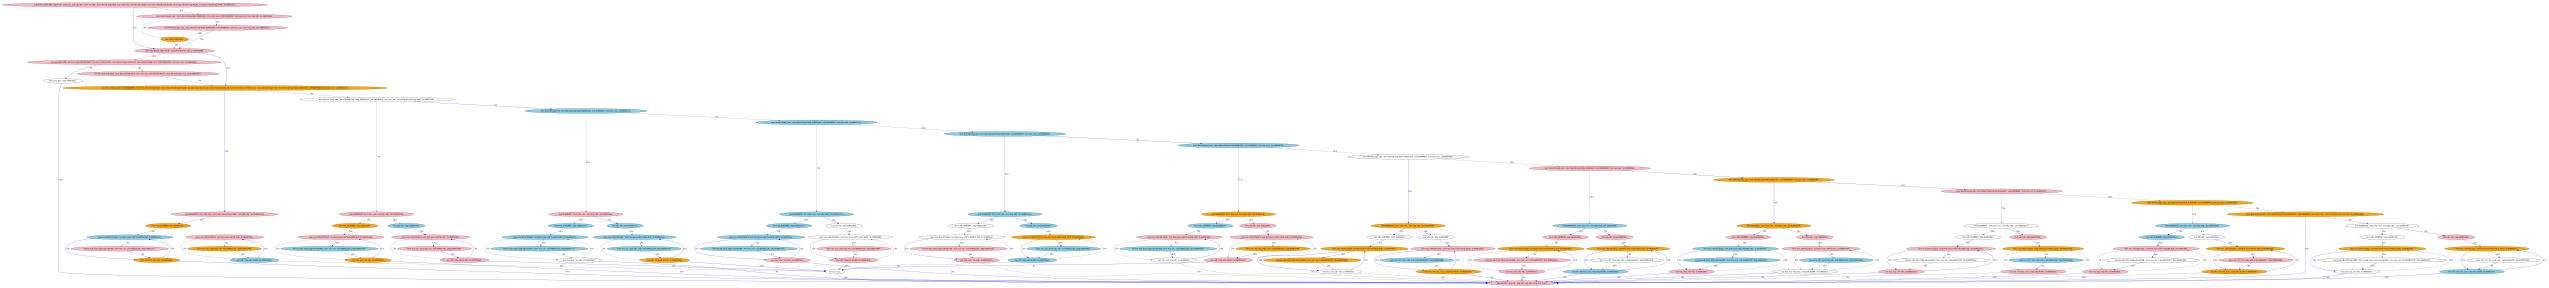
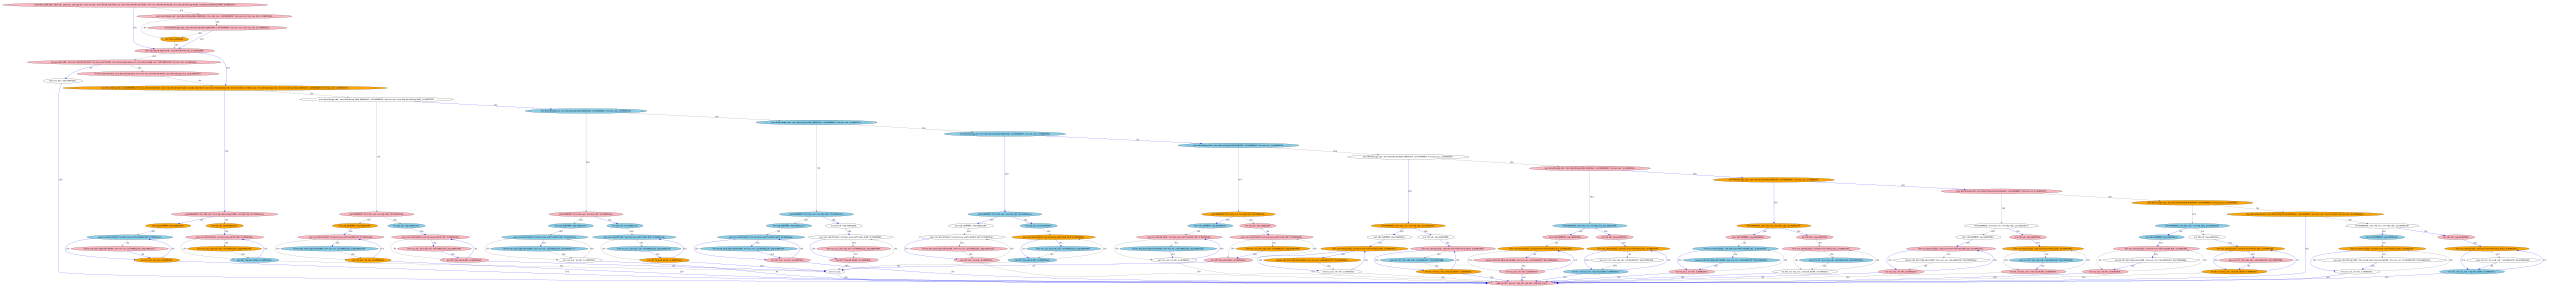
node "'xor edi, edi', 'jmp 0x805274d',": added
node "'mov edi, 0xffffff00', 'jmp 0x8052c10',": fillcolor white -> skyblue
